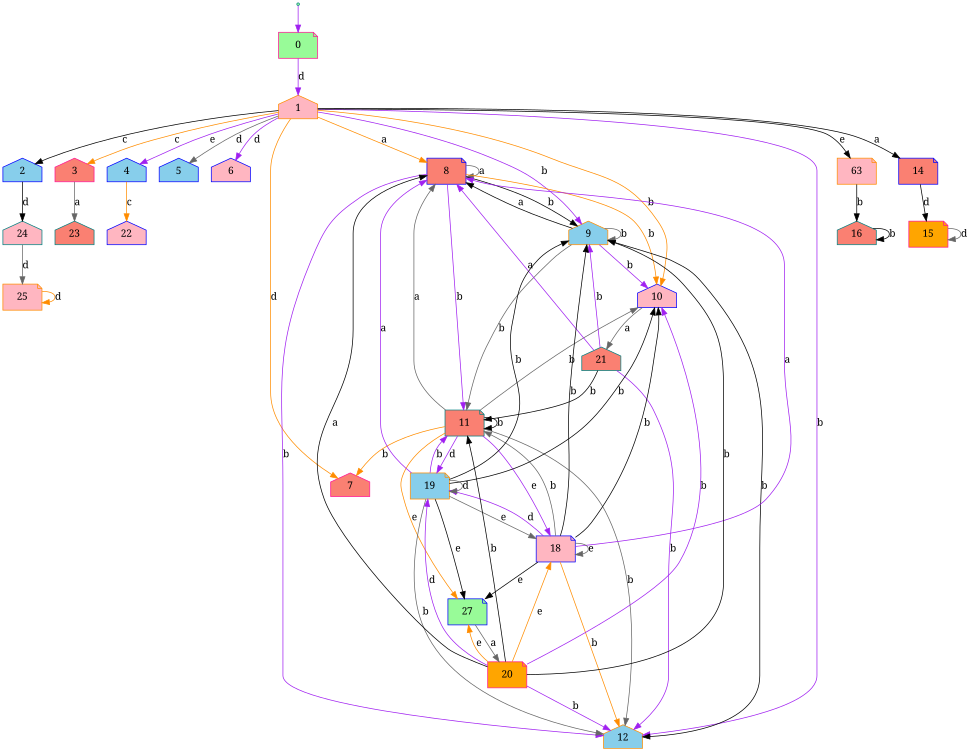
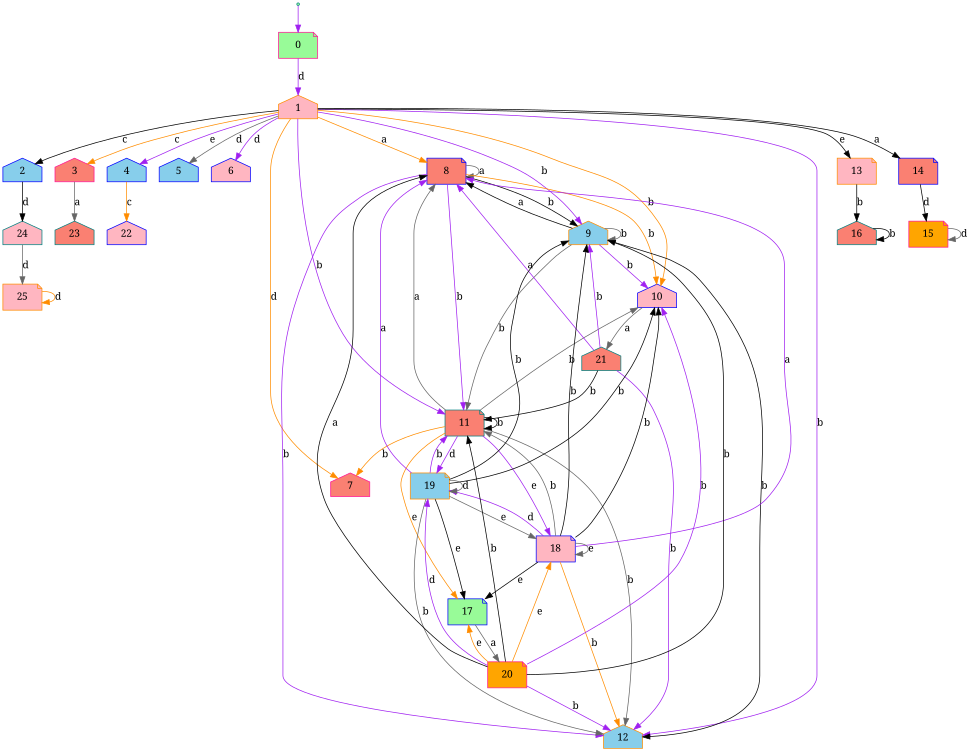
node "63": label "63" -> "13"
edge "1" -> "11": added, label "b"
node "27": label "27" -> "17"
